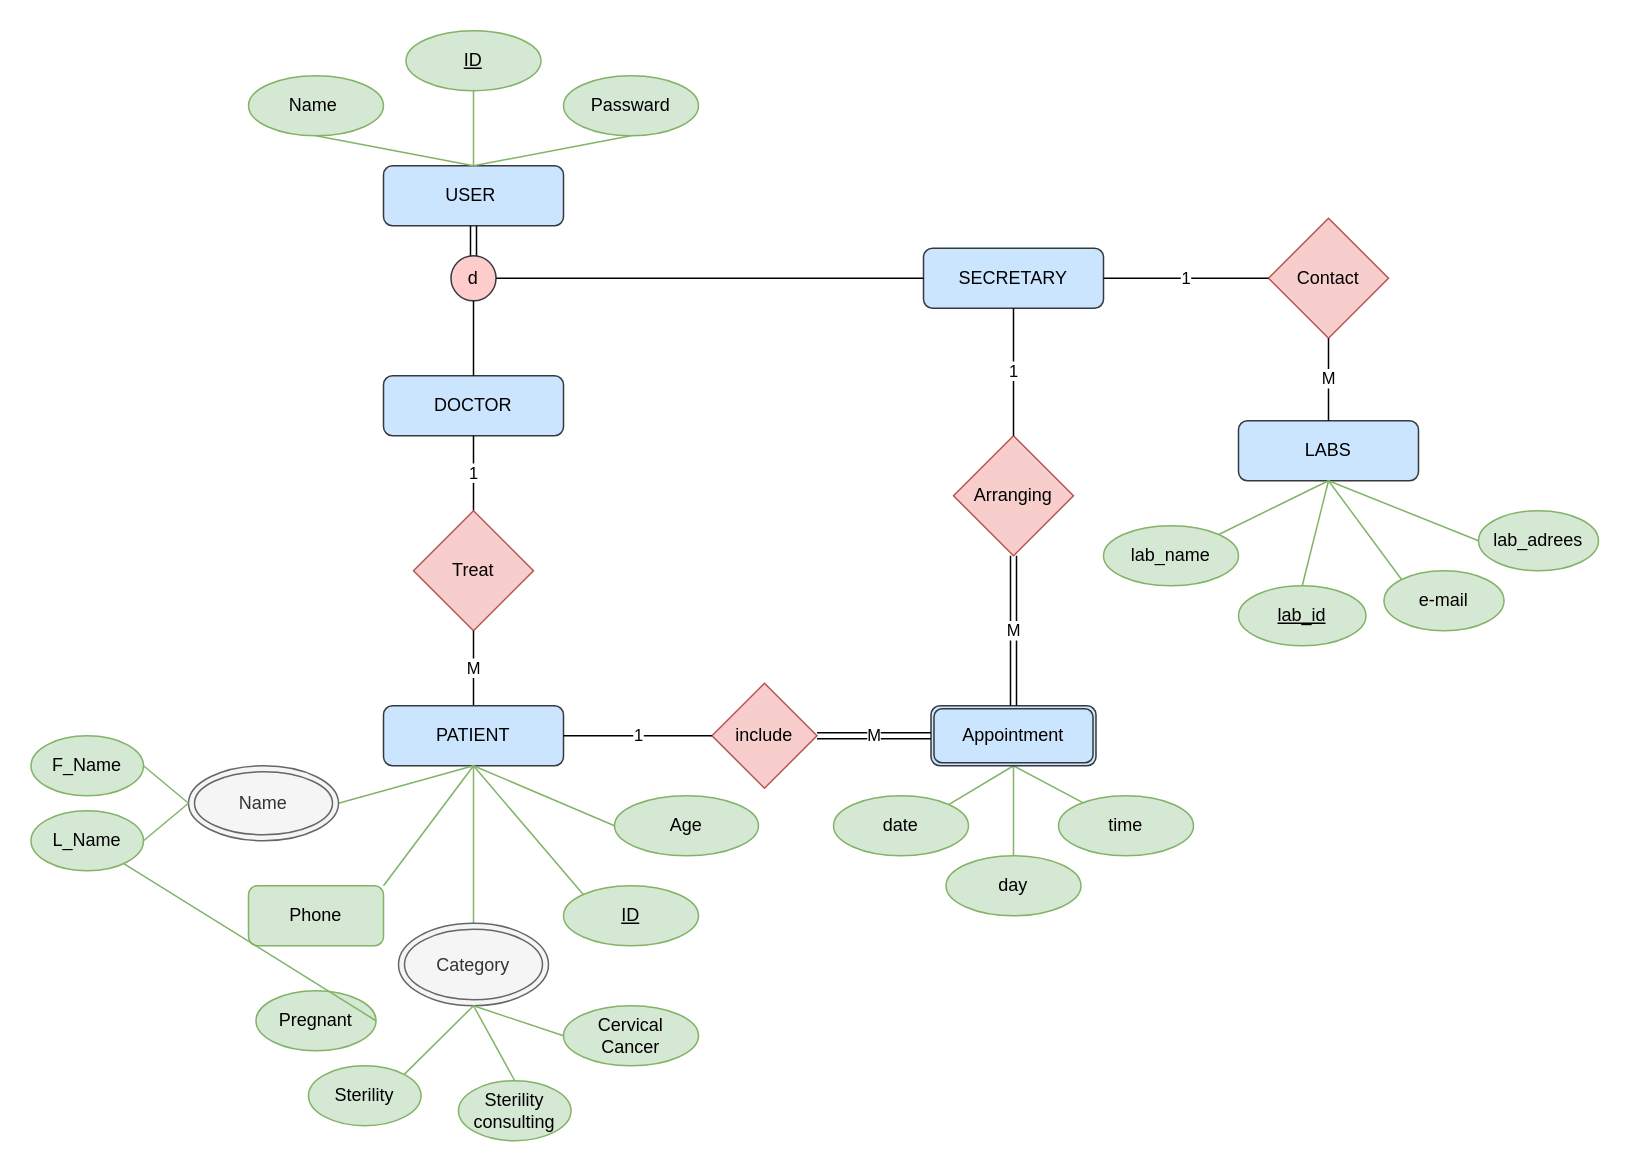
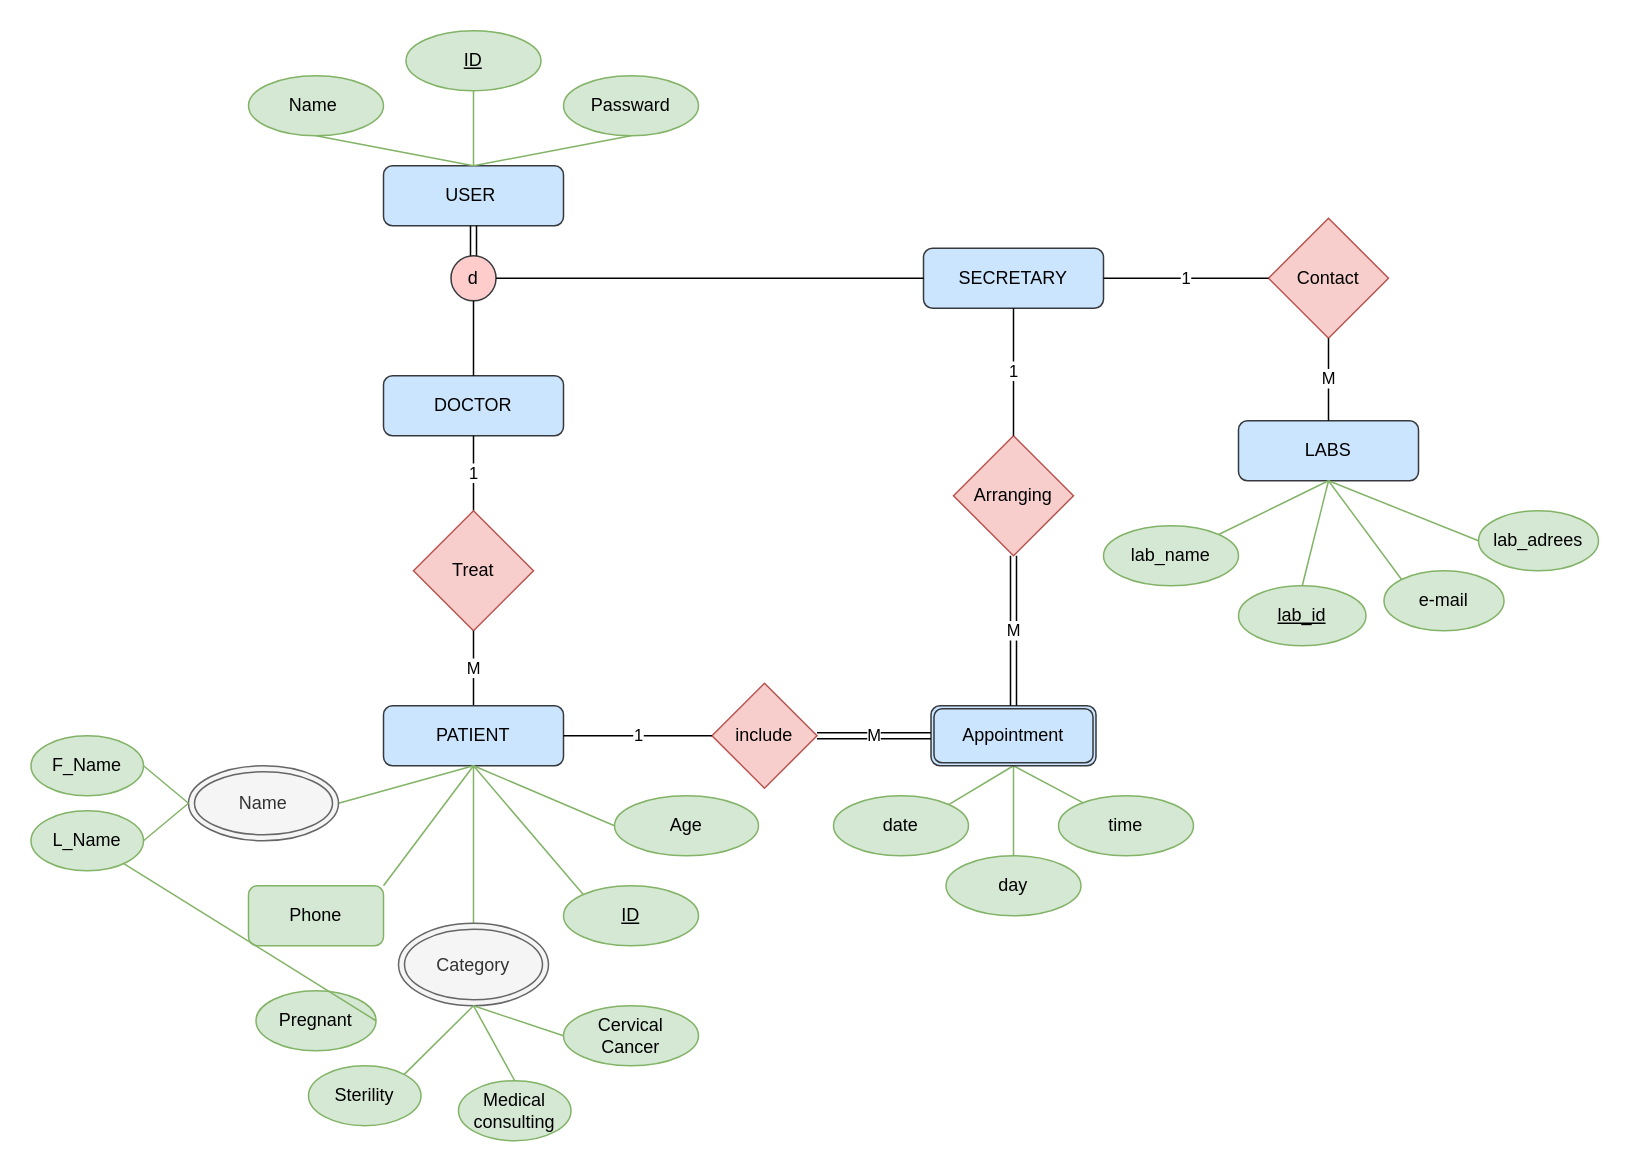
node "Sterility consulting": label "Sterility consulting" -> "Medical consulting"
